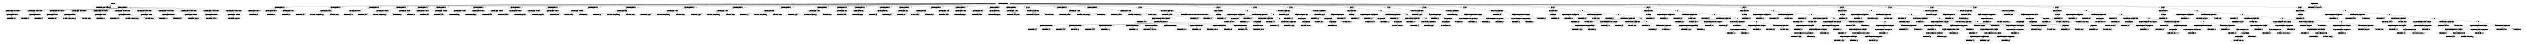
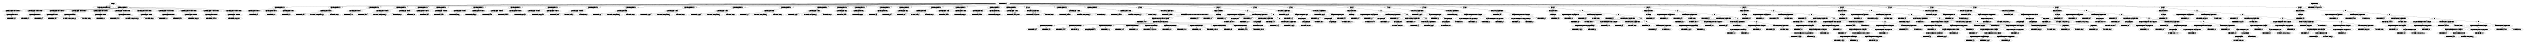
node "MODULE": label "MODULE" -> "DELAY"
node "MODULE_CONTROL": label "MODULE_CONTROL" -> "MODULE_ITEMS"
node "IDENTIFIERS:generic_fifo_sc_a": label "IDENTIFIERS:generic_fifo_sc_a" -> "INSTANCE:generic_fifo_sc_a"
node "ARRAY_BLOCK_NAMED_INSTANCE": label "ARRAY_BLOCK_NAMED_INSTANCE" -> "HARD_BLOCK_NAMED_INSTANCE"
node "HARD_BLOCK_NAMED_LIST": label "HARD_BLOCK_NAMED_LIST" -> "HARD_BLOCK_CONNECT_LIST"
node "NUMBERS BIN:10": label "NUMBERS BIN:10" -> "NUMBERS ITEMS:10"
node "NUMBERS BIN:00": removed
node "IDENTIFIERS:addr2": label "IDENTIFIERS:addr2" -> "CONCATENATE:addr2"
node "IDENTIFIERS:we1": added
node "IDENTIFIERS:out1": added
node "STATEMENT BIN:11111": label "STATEMENT BIN:11111" -> "NUMBERS BIN:11111"
node "MODULE LONG_LONG:-2": label "MODULE LONG_LONG:-2" -> "NUMBERS LONG_LONG:-2"
